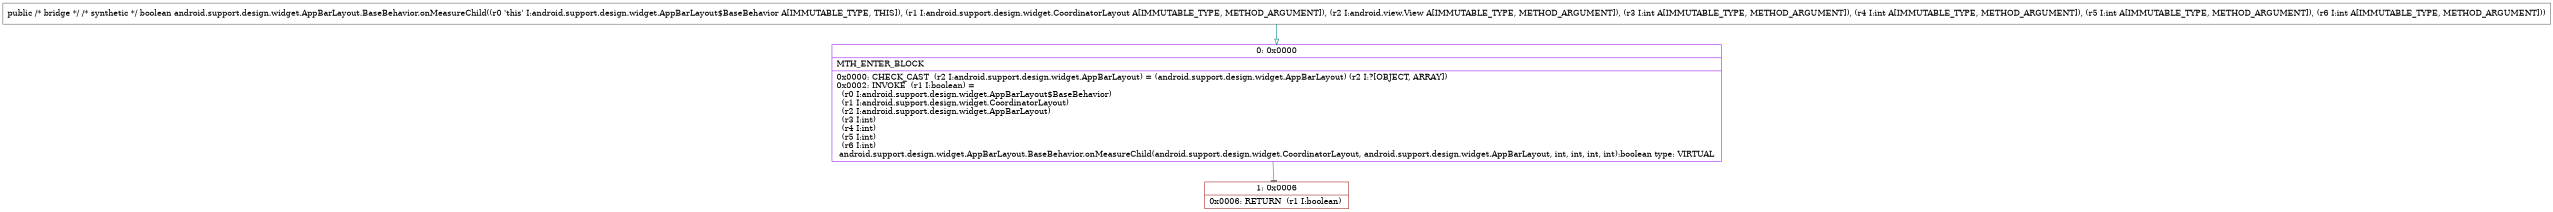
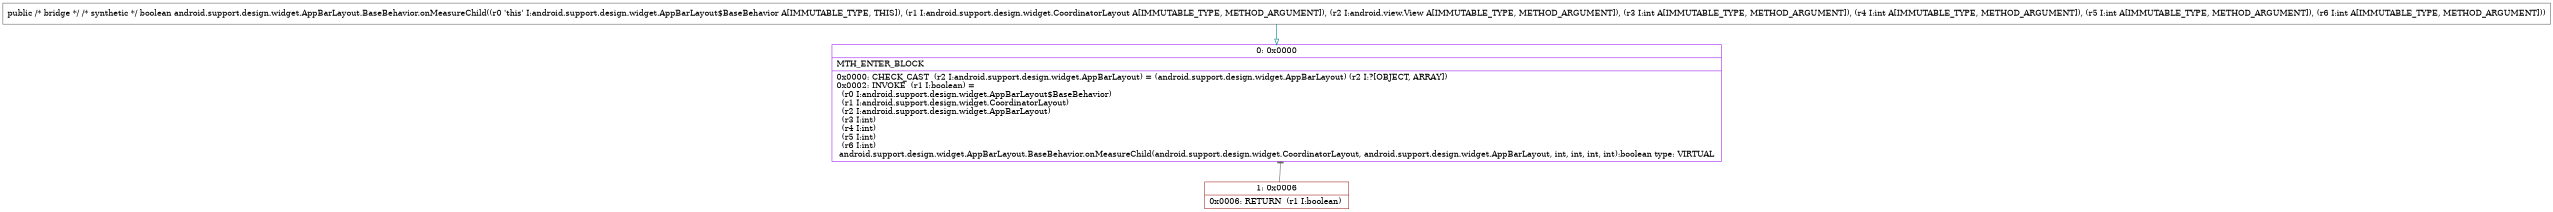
edge "0: 0x0000" -> "1: 0x0006": reversed
